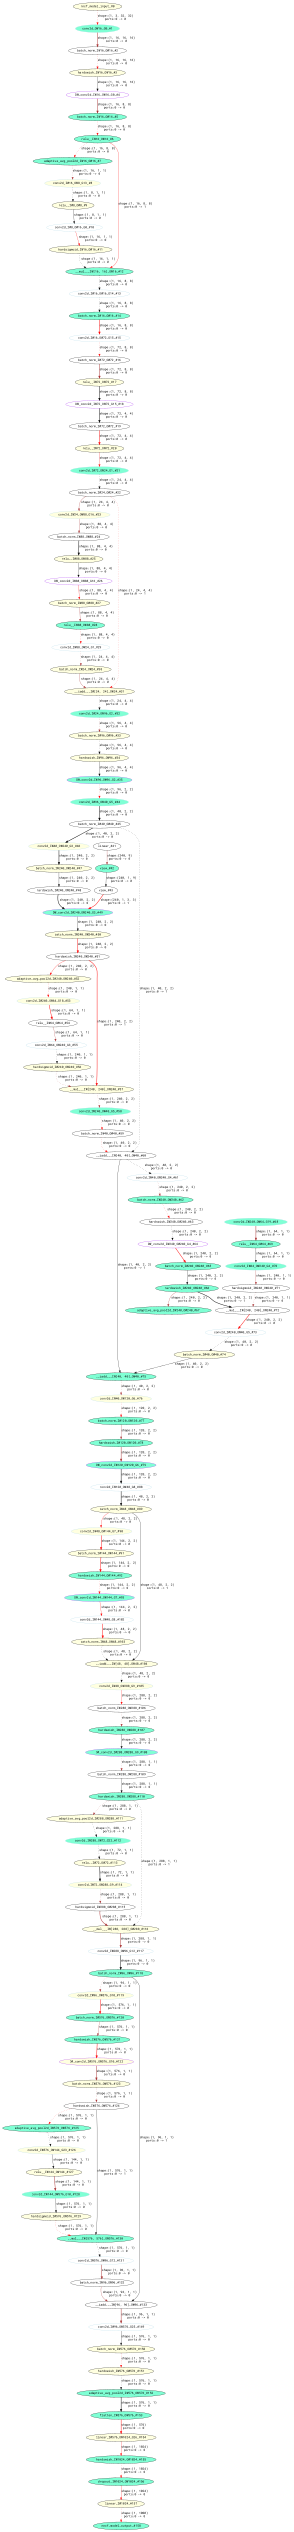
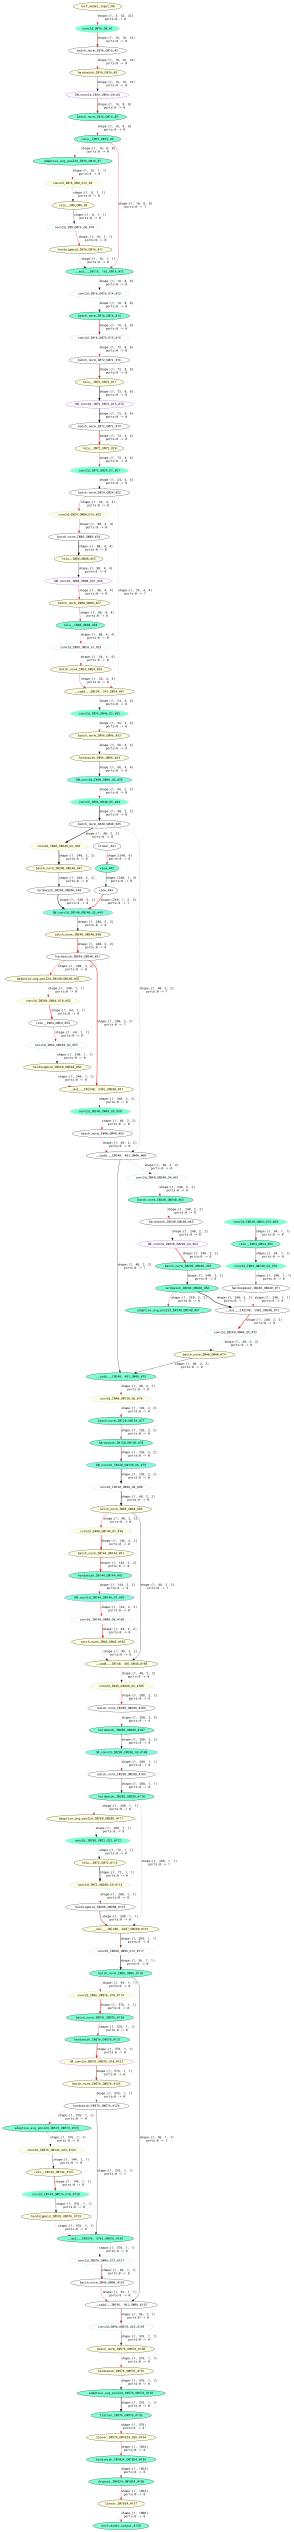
edge "flatten_IW576_OW576_#153" -> "linear_IW576_OW1024_G26_#154": style bold -> dotted
